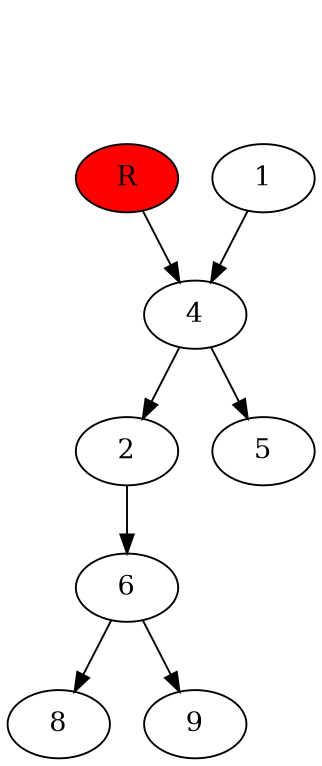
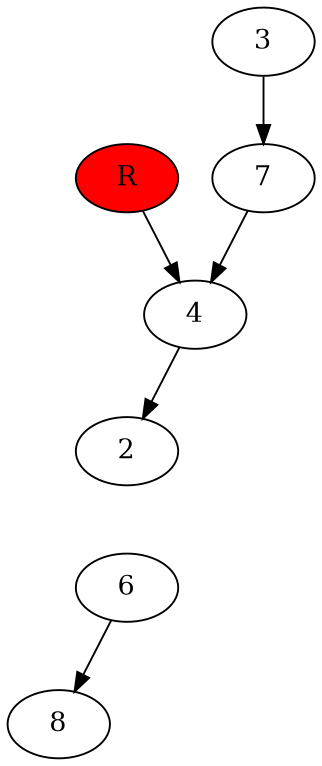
node "3": added
node "1": label "1" -> "7"
node "5": removed
edge "2" -> "6": removed
node "9": removed
